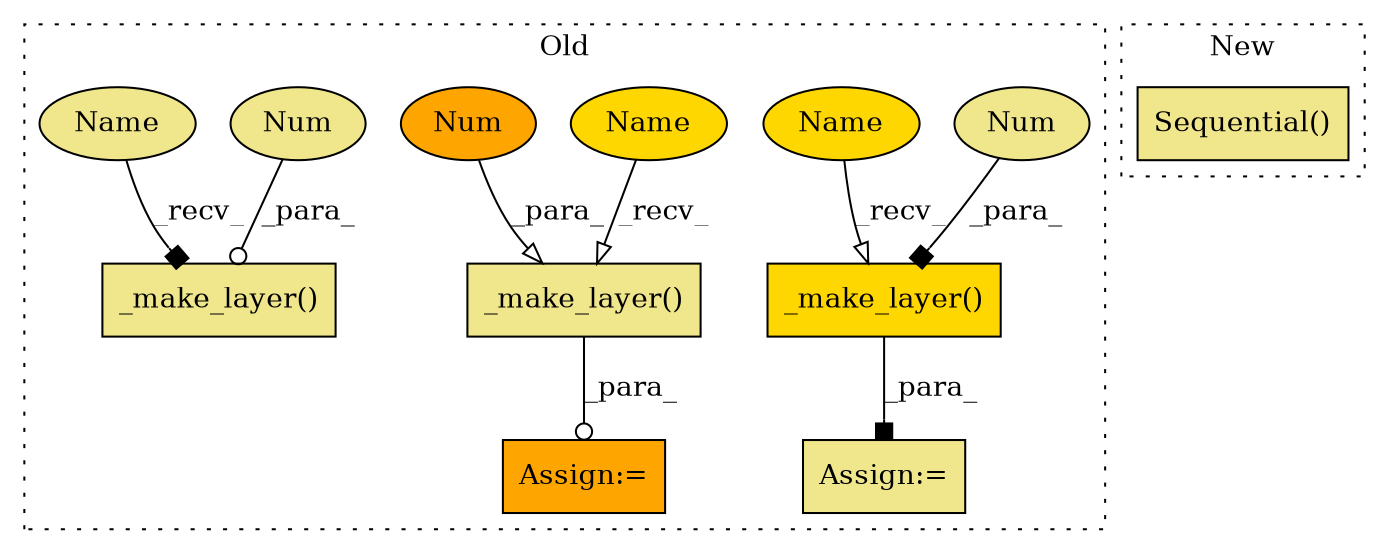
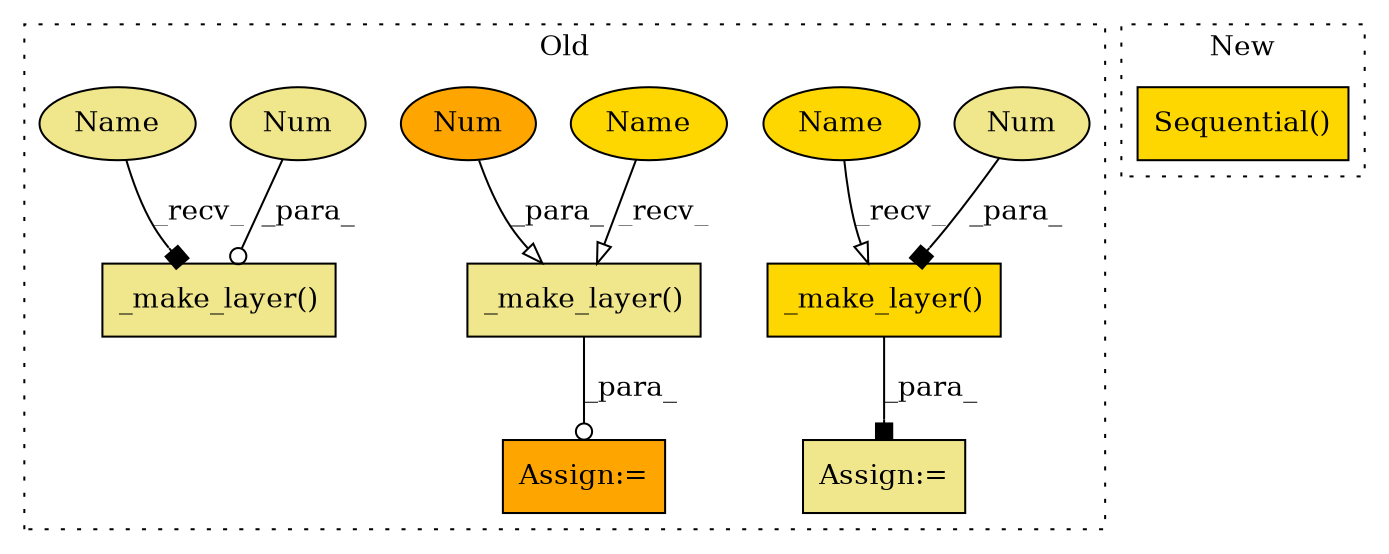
node "Sequential()": fillcolor khaki -> gold
